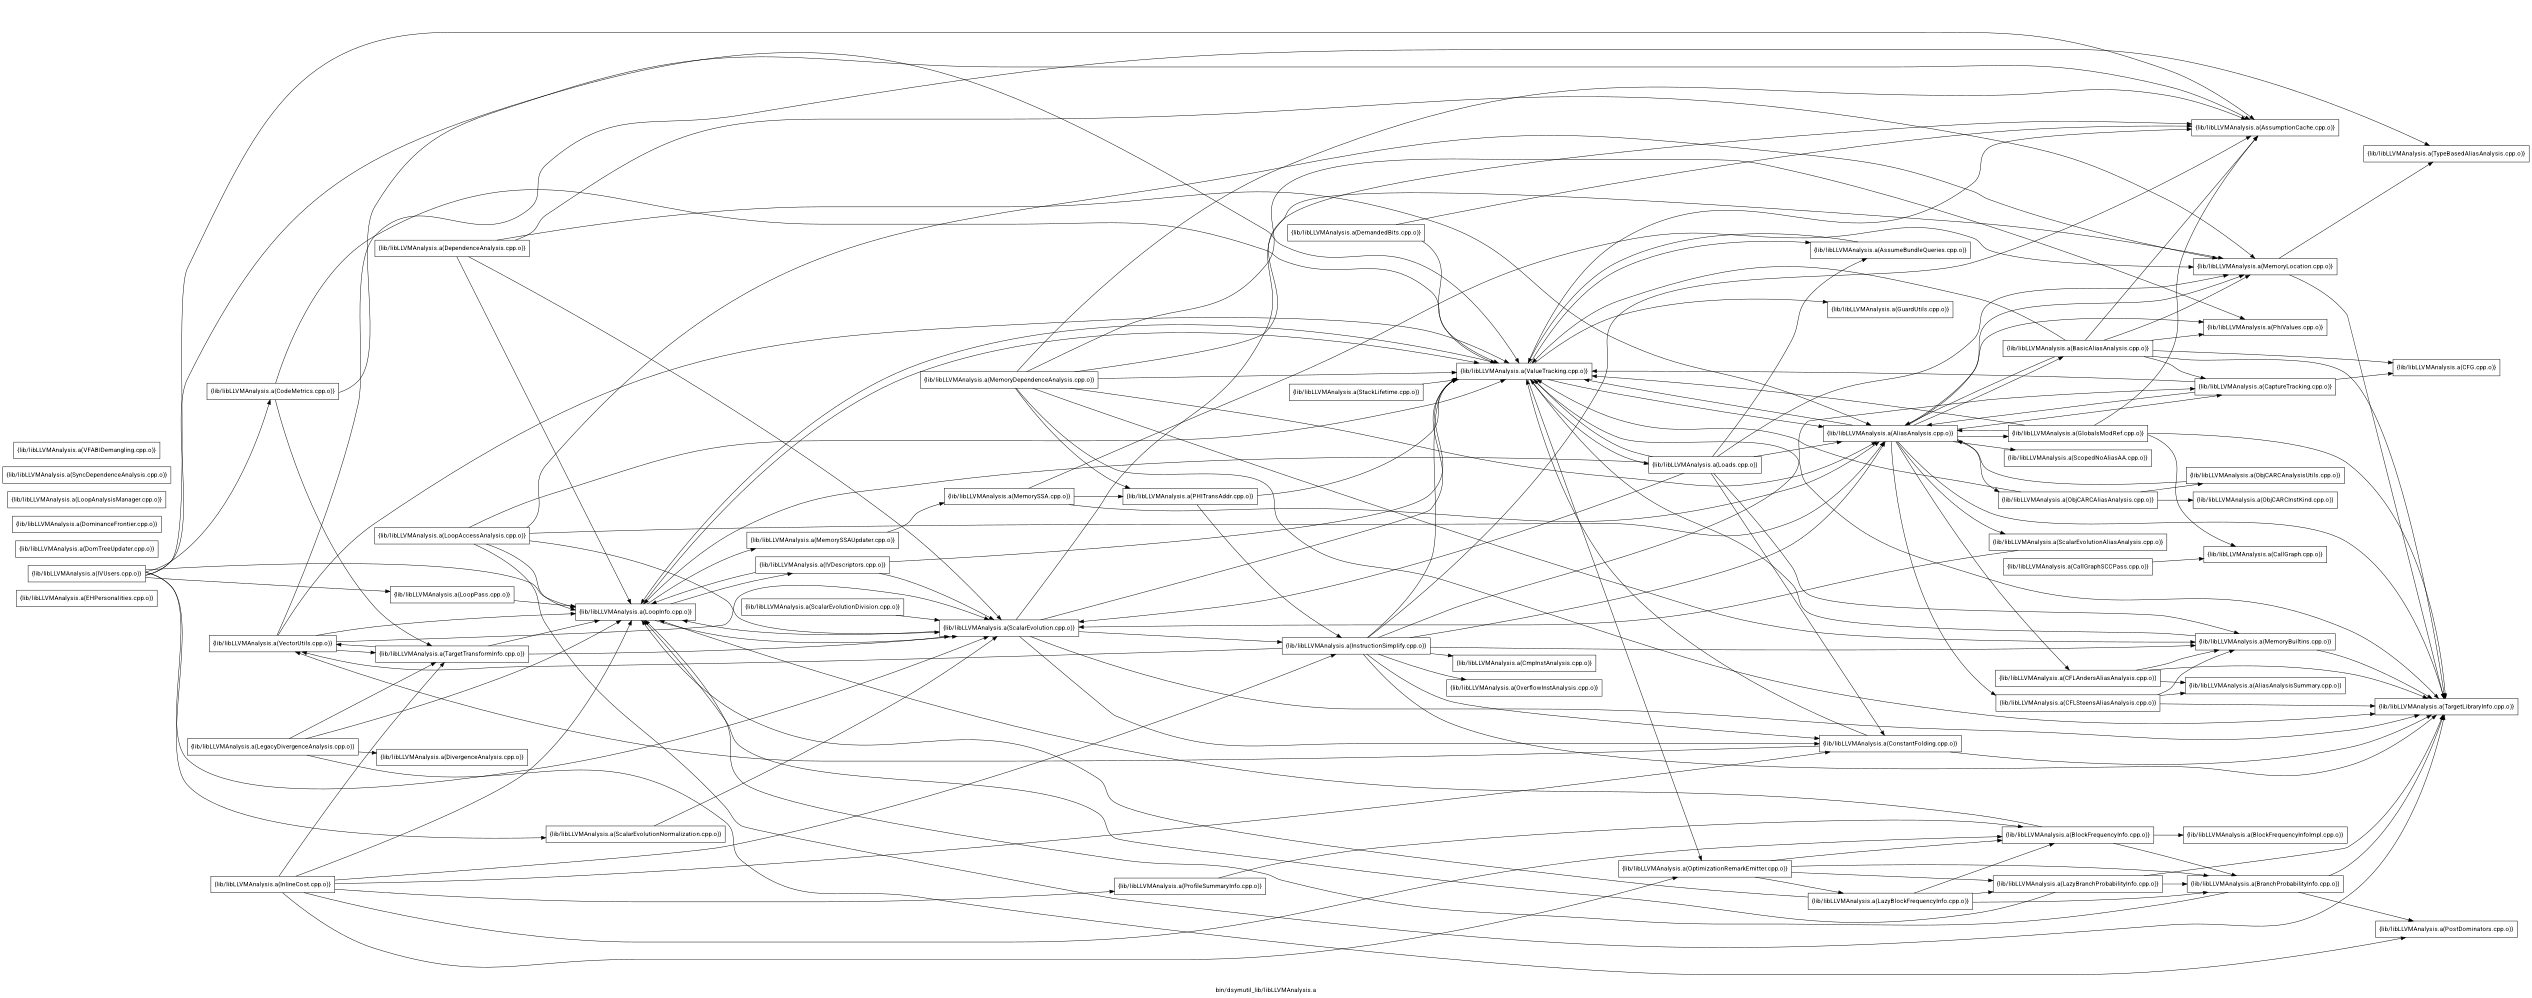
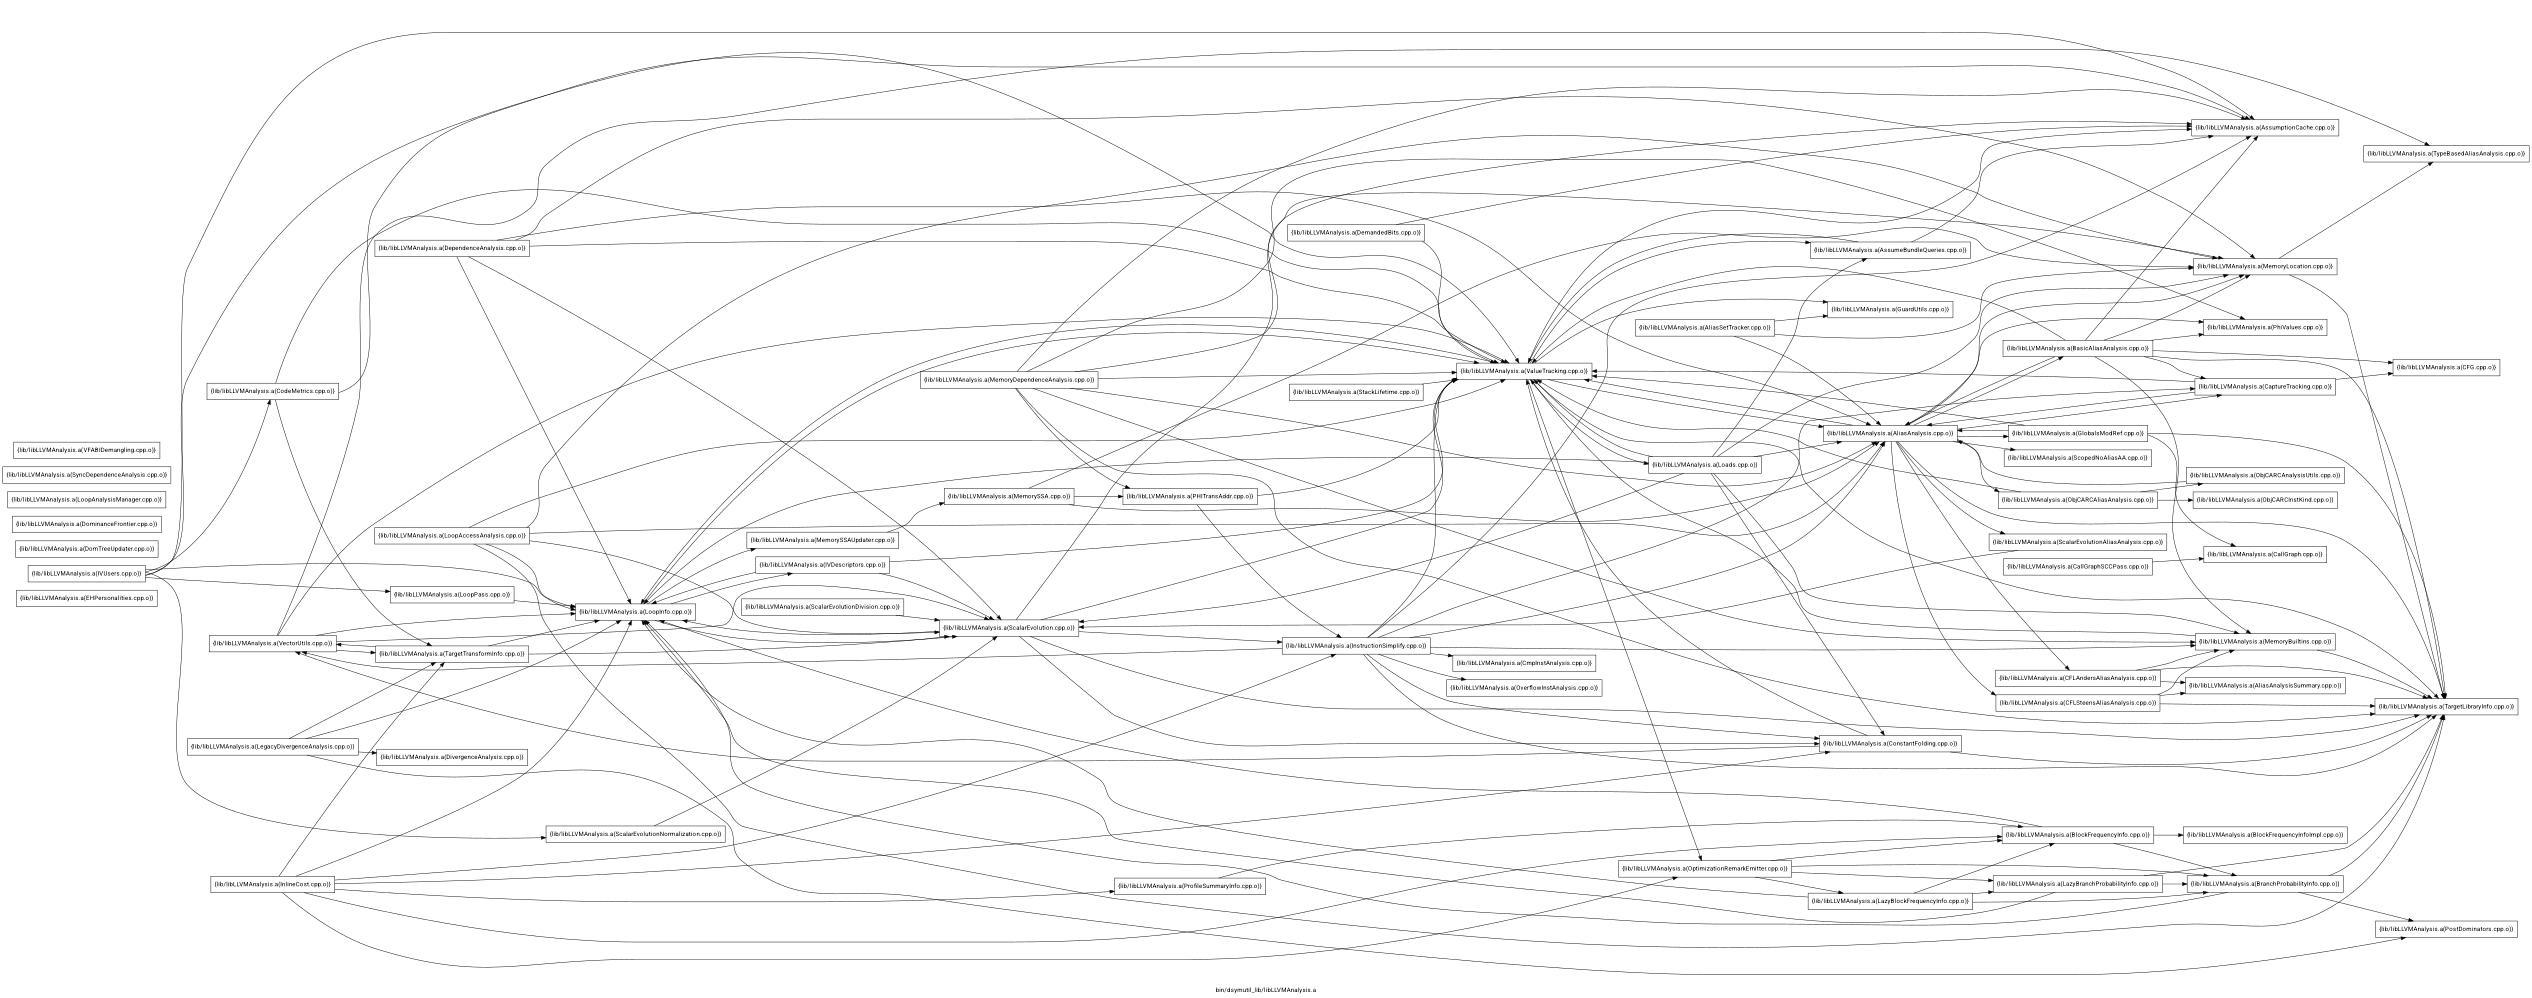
edge "{lib/libLLVMAnalysis.a(DependenceAnalysis.cpp.o)}" -> "{lib/libLLVMAnalysis.a(ValueTracking.cpp.o)}": added
edge "{lib/libLLVMAnalysis.a(GlobalsModRef.cpp.o)}" -> "{lib/libLLVMAnalysis.a(AssumptionCache.cpp.o)}": now "{lib/libLLVMAnalysis.a(AssumeBundleQueries.cpp.o)}" -> "{lib/libLLVMAnalysis.a(AssumptionCache.cpp.o)}"
node "{lib/libLLVMAnalysis.a(AliasSetTracker.cpp.o)}": added
edge "{lib/libLLVMAnalysis.a(BasicAliasAnalysis.cpp.o)}" -> "{lib/libLLVMAnalysis.a(MemoryBuiltins.cpp.o)}": added
edge "{lib/libLLVMAnalysis.a(IVUsers.cpp.o)}" -> "{lib/libLLVMAnalysis.a(ScalarEvolution.cpp.o)}": removed
